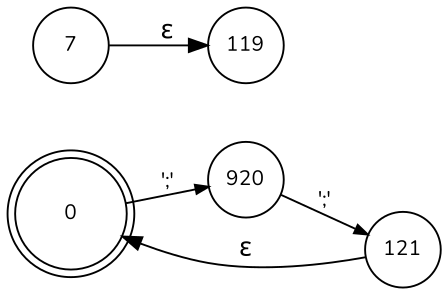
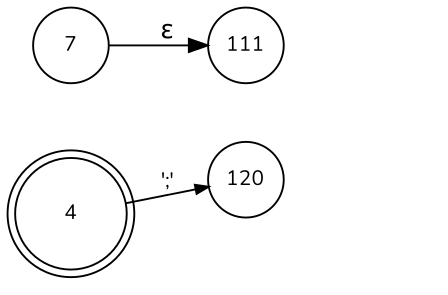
node "119": label "119" -> "111"
node "920": label "920" -> "120"
node "0": label "0" -> "4"
node "121": removed
